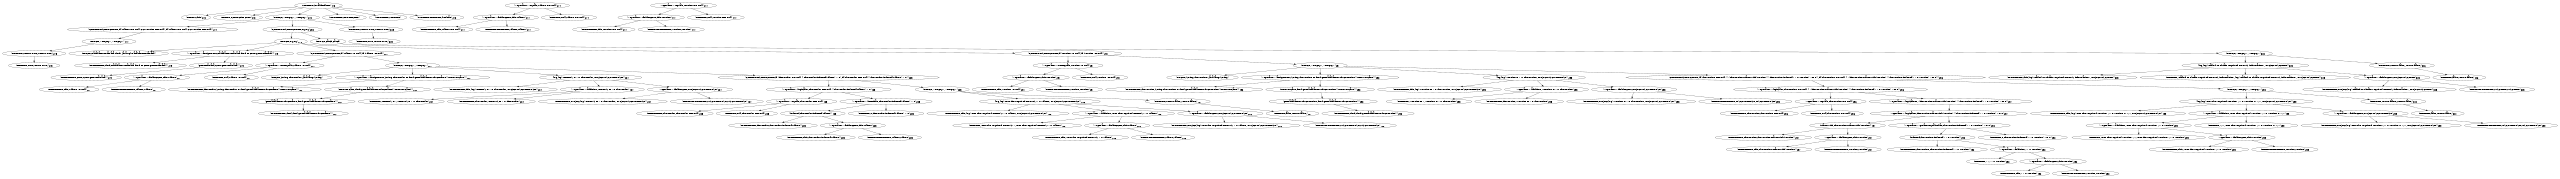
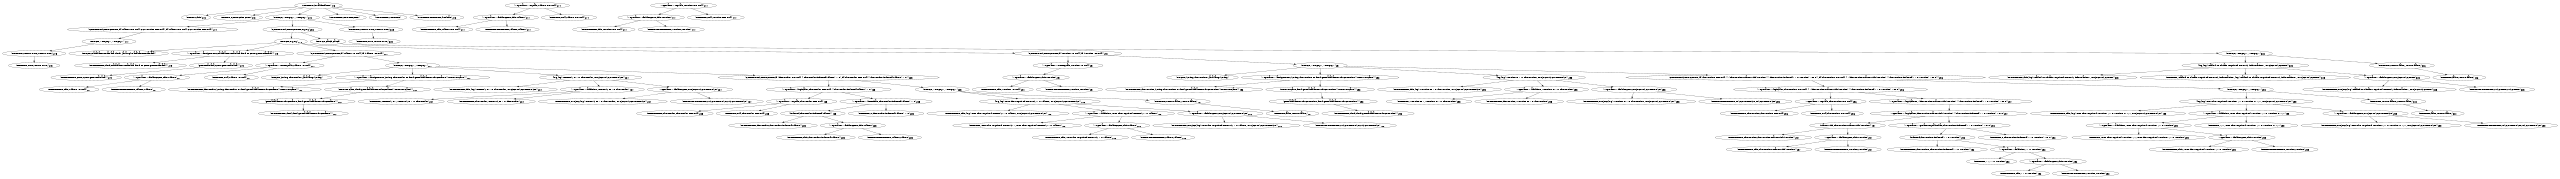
node "(LITERAL,null,version != null)": removed
